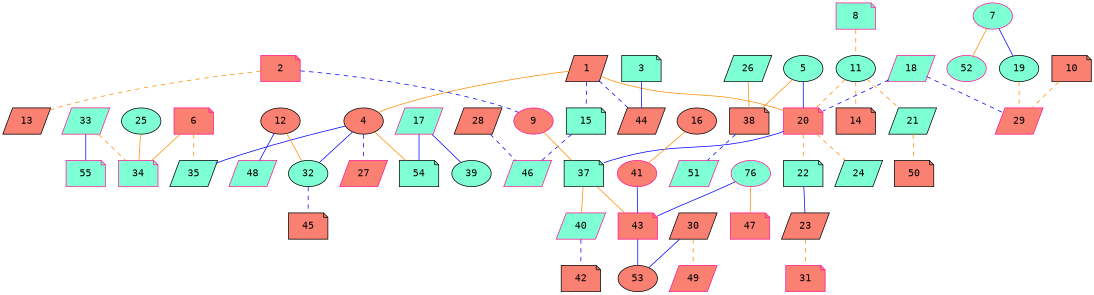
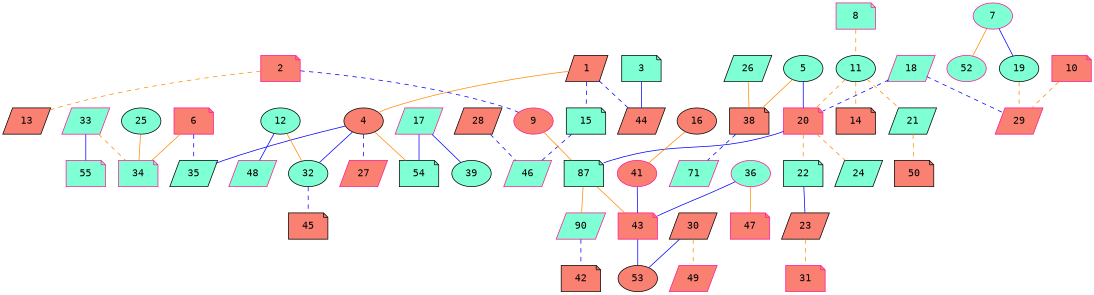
node "10": color black -> deeppink
edge "1" -- "20": removed
node "12": fillcolor salmon -> aquamarine
edge "6" -- "35": color darkorange -> blue
node "37": label "37" -> "87"
node "51": label "51" -> "71"
node "76": label "76" -> "36"
node "40": label "40" -> "90"
